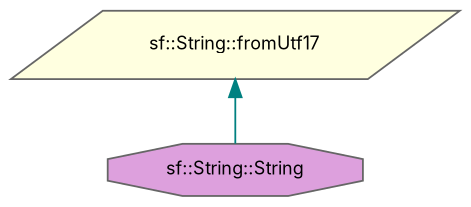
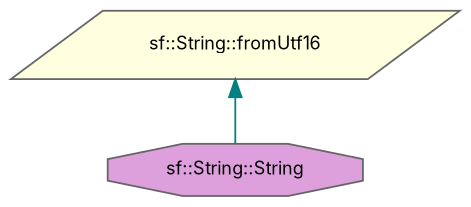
node "sf::String::fromUtf17": label "sf::String::fromUtf17" -> "sf::String::fromUtf16"
